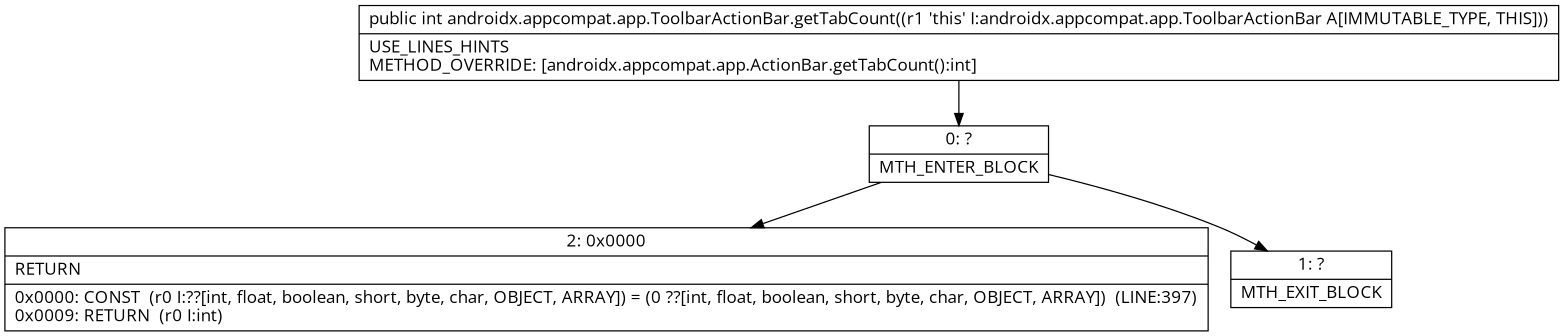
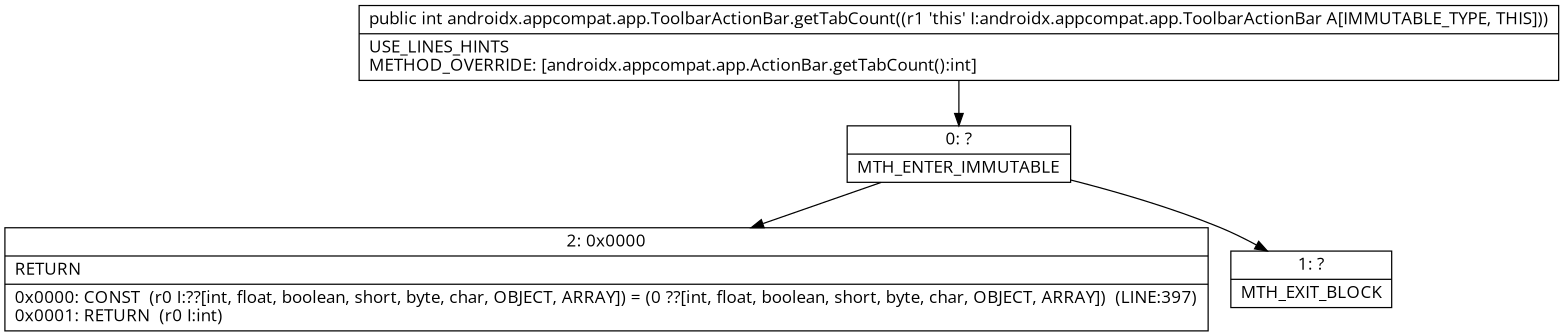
node "0: ?": text "MTH_ENTER_BLOCK" -> "MTH_ENTER_IMMUTABLE"
node "2: 0x0000": text "0x0009: RETURN  (r0 I:int)" -> "0x0001: RETURN  (r0 I:int)"
